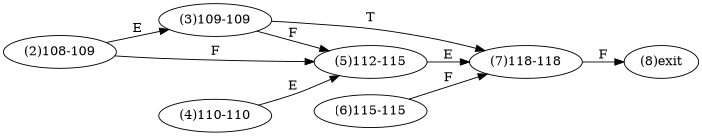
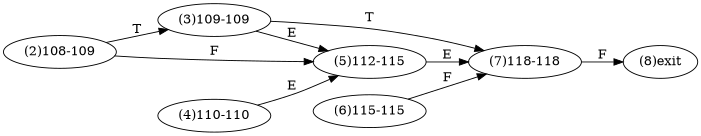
edge "(2)108-109" -> "(3)109-109": label "E" -> "T"
edge "(3)109-109" -> "(5)112-115": label "F" -> "E"
